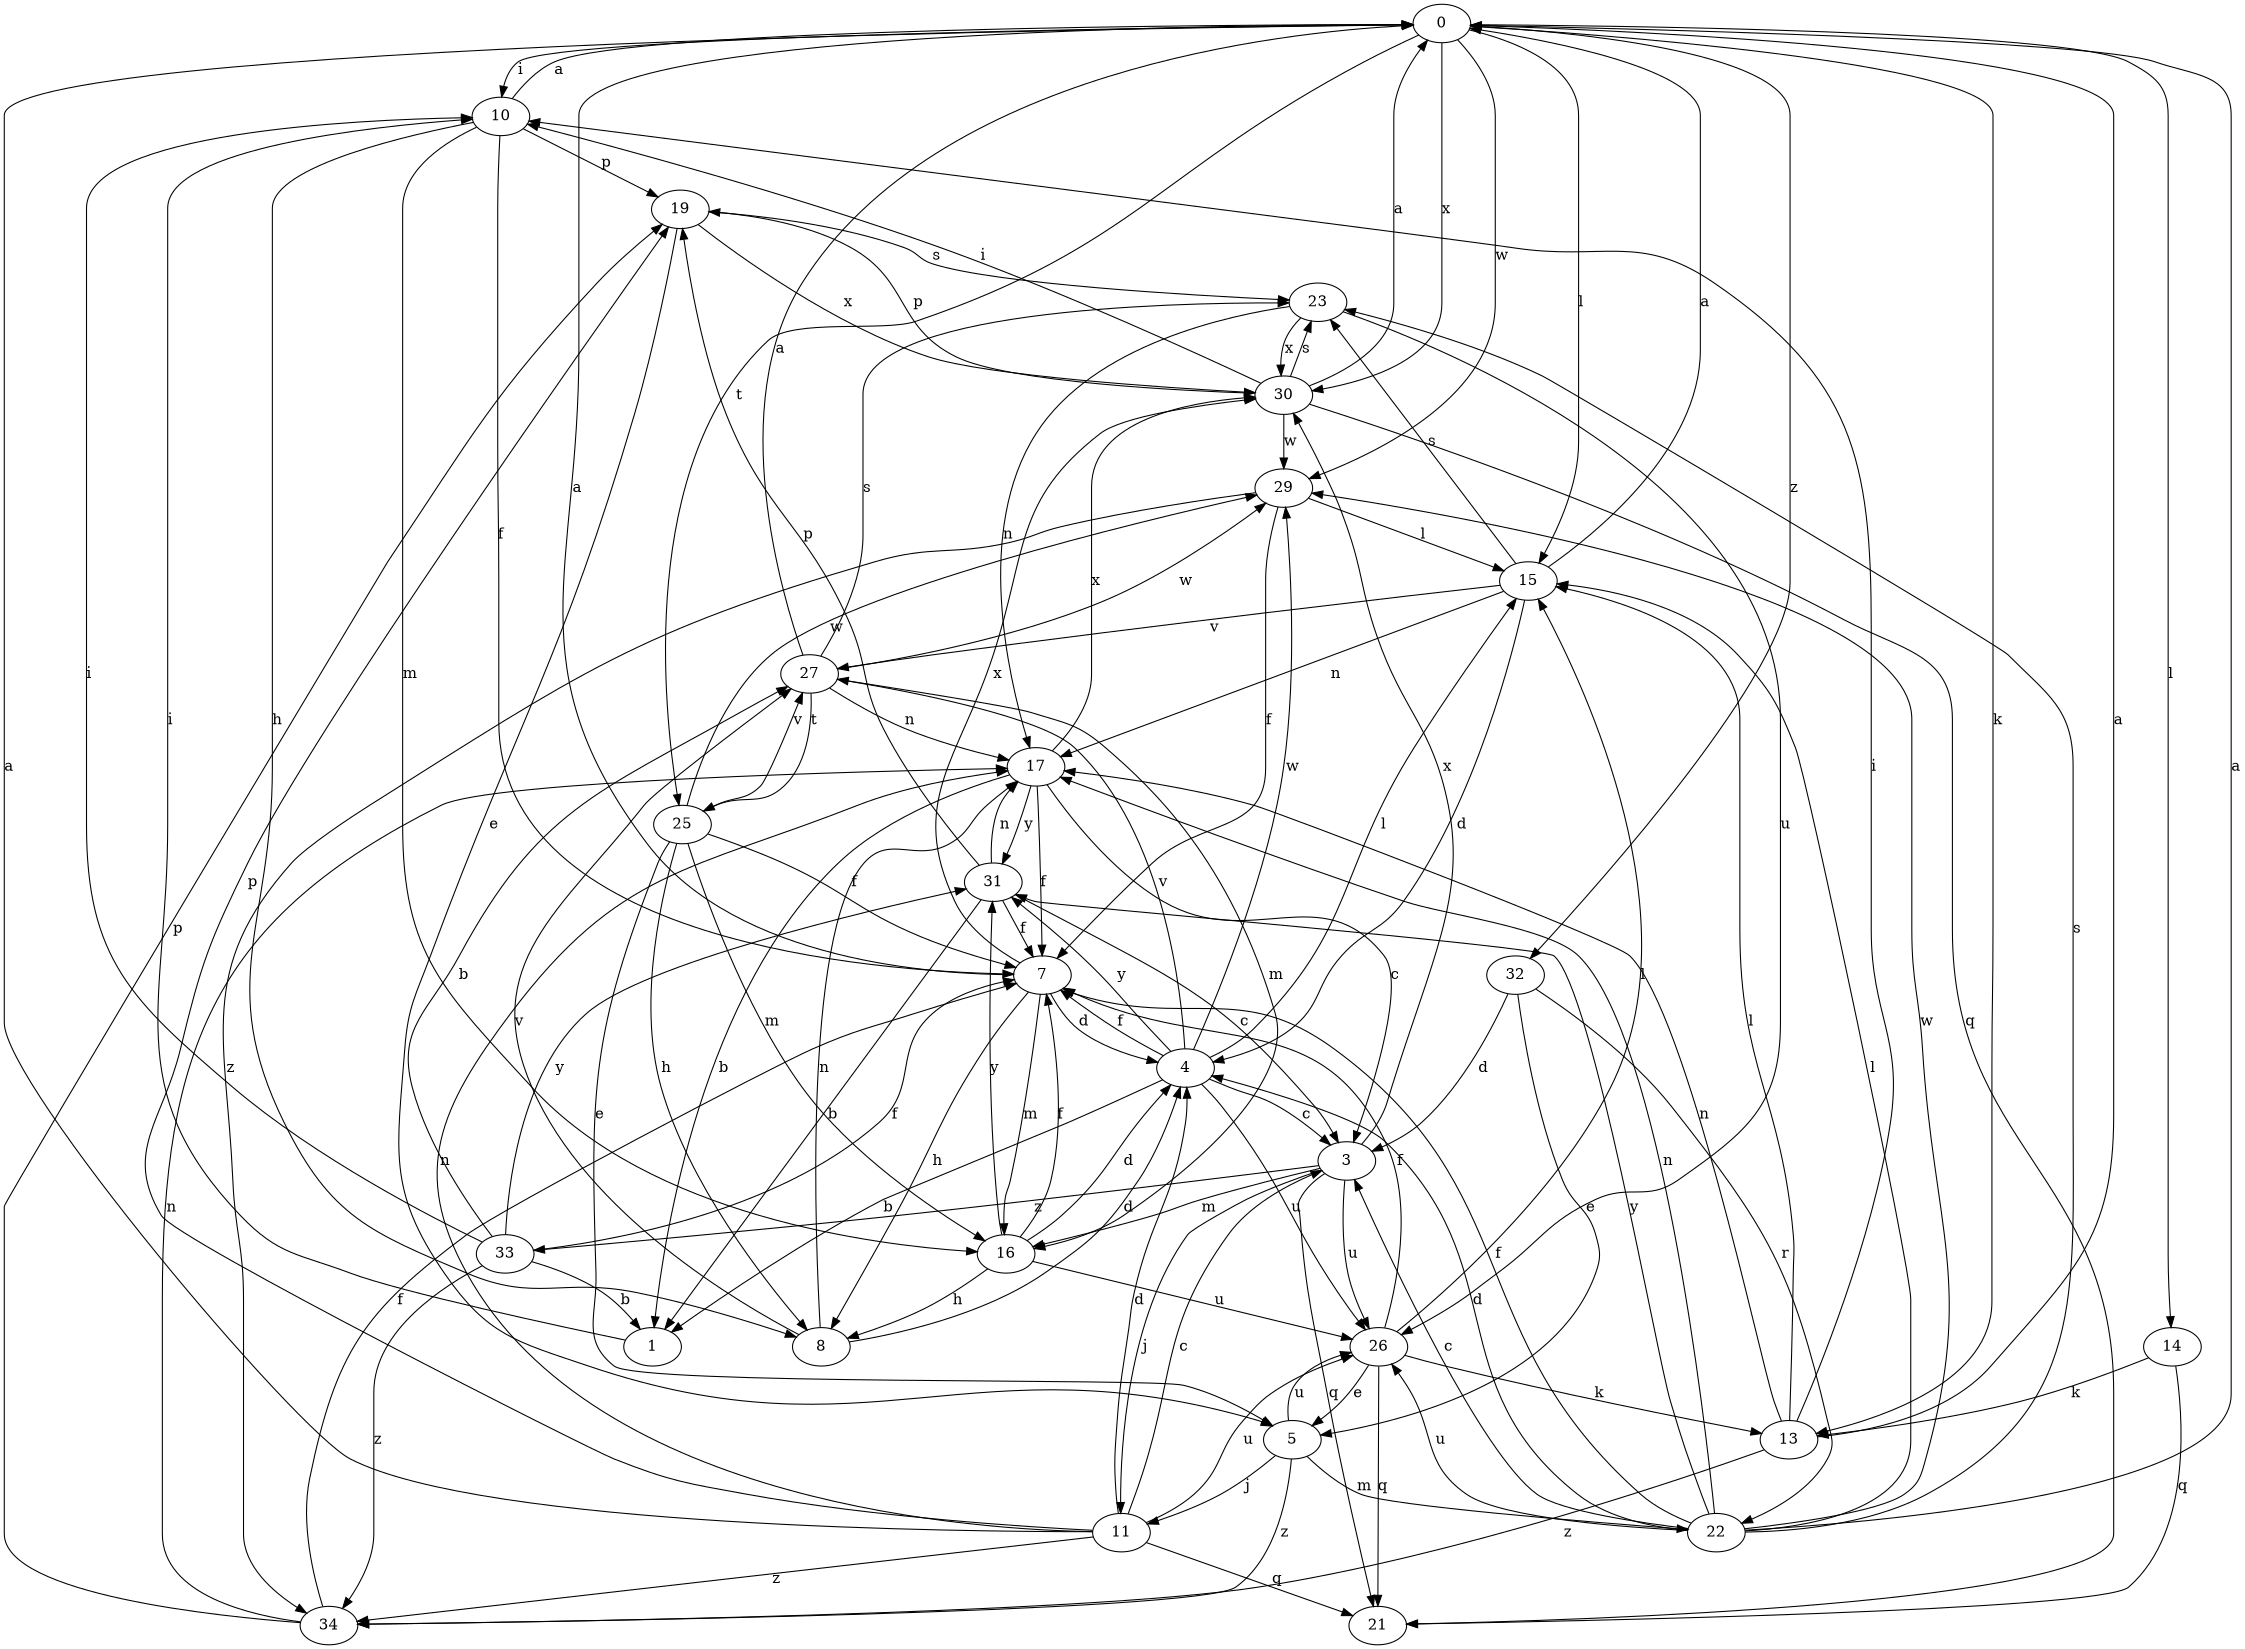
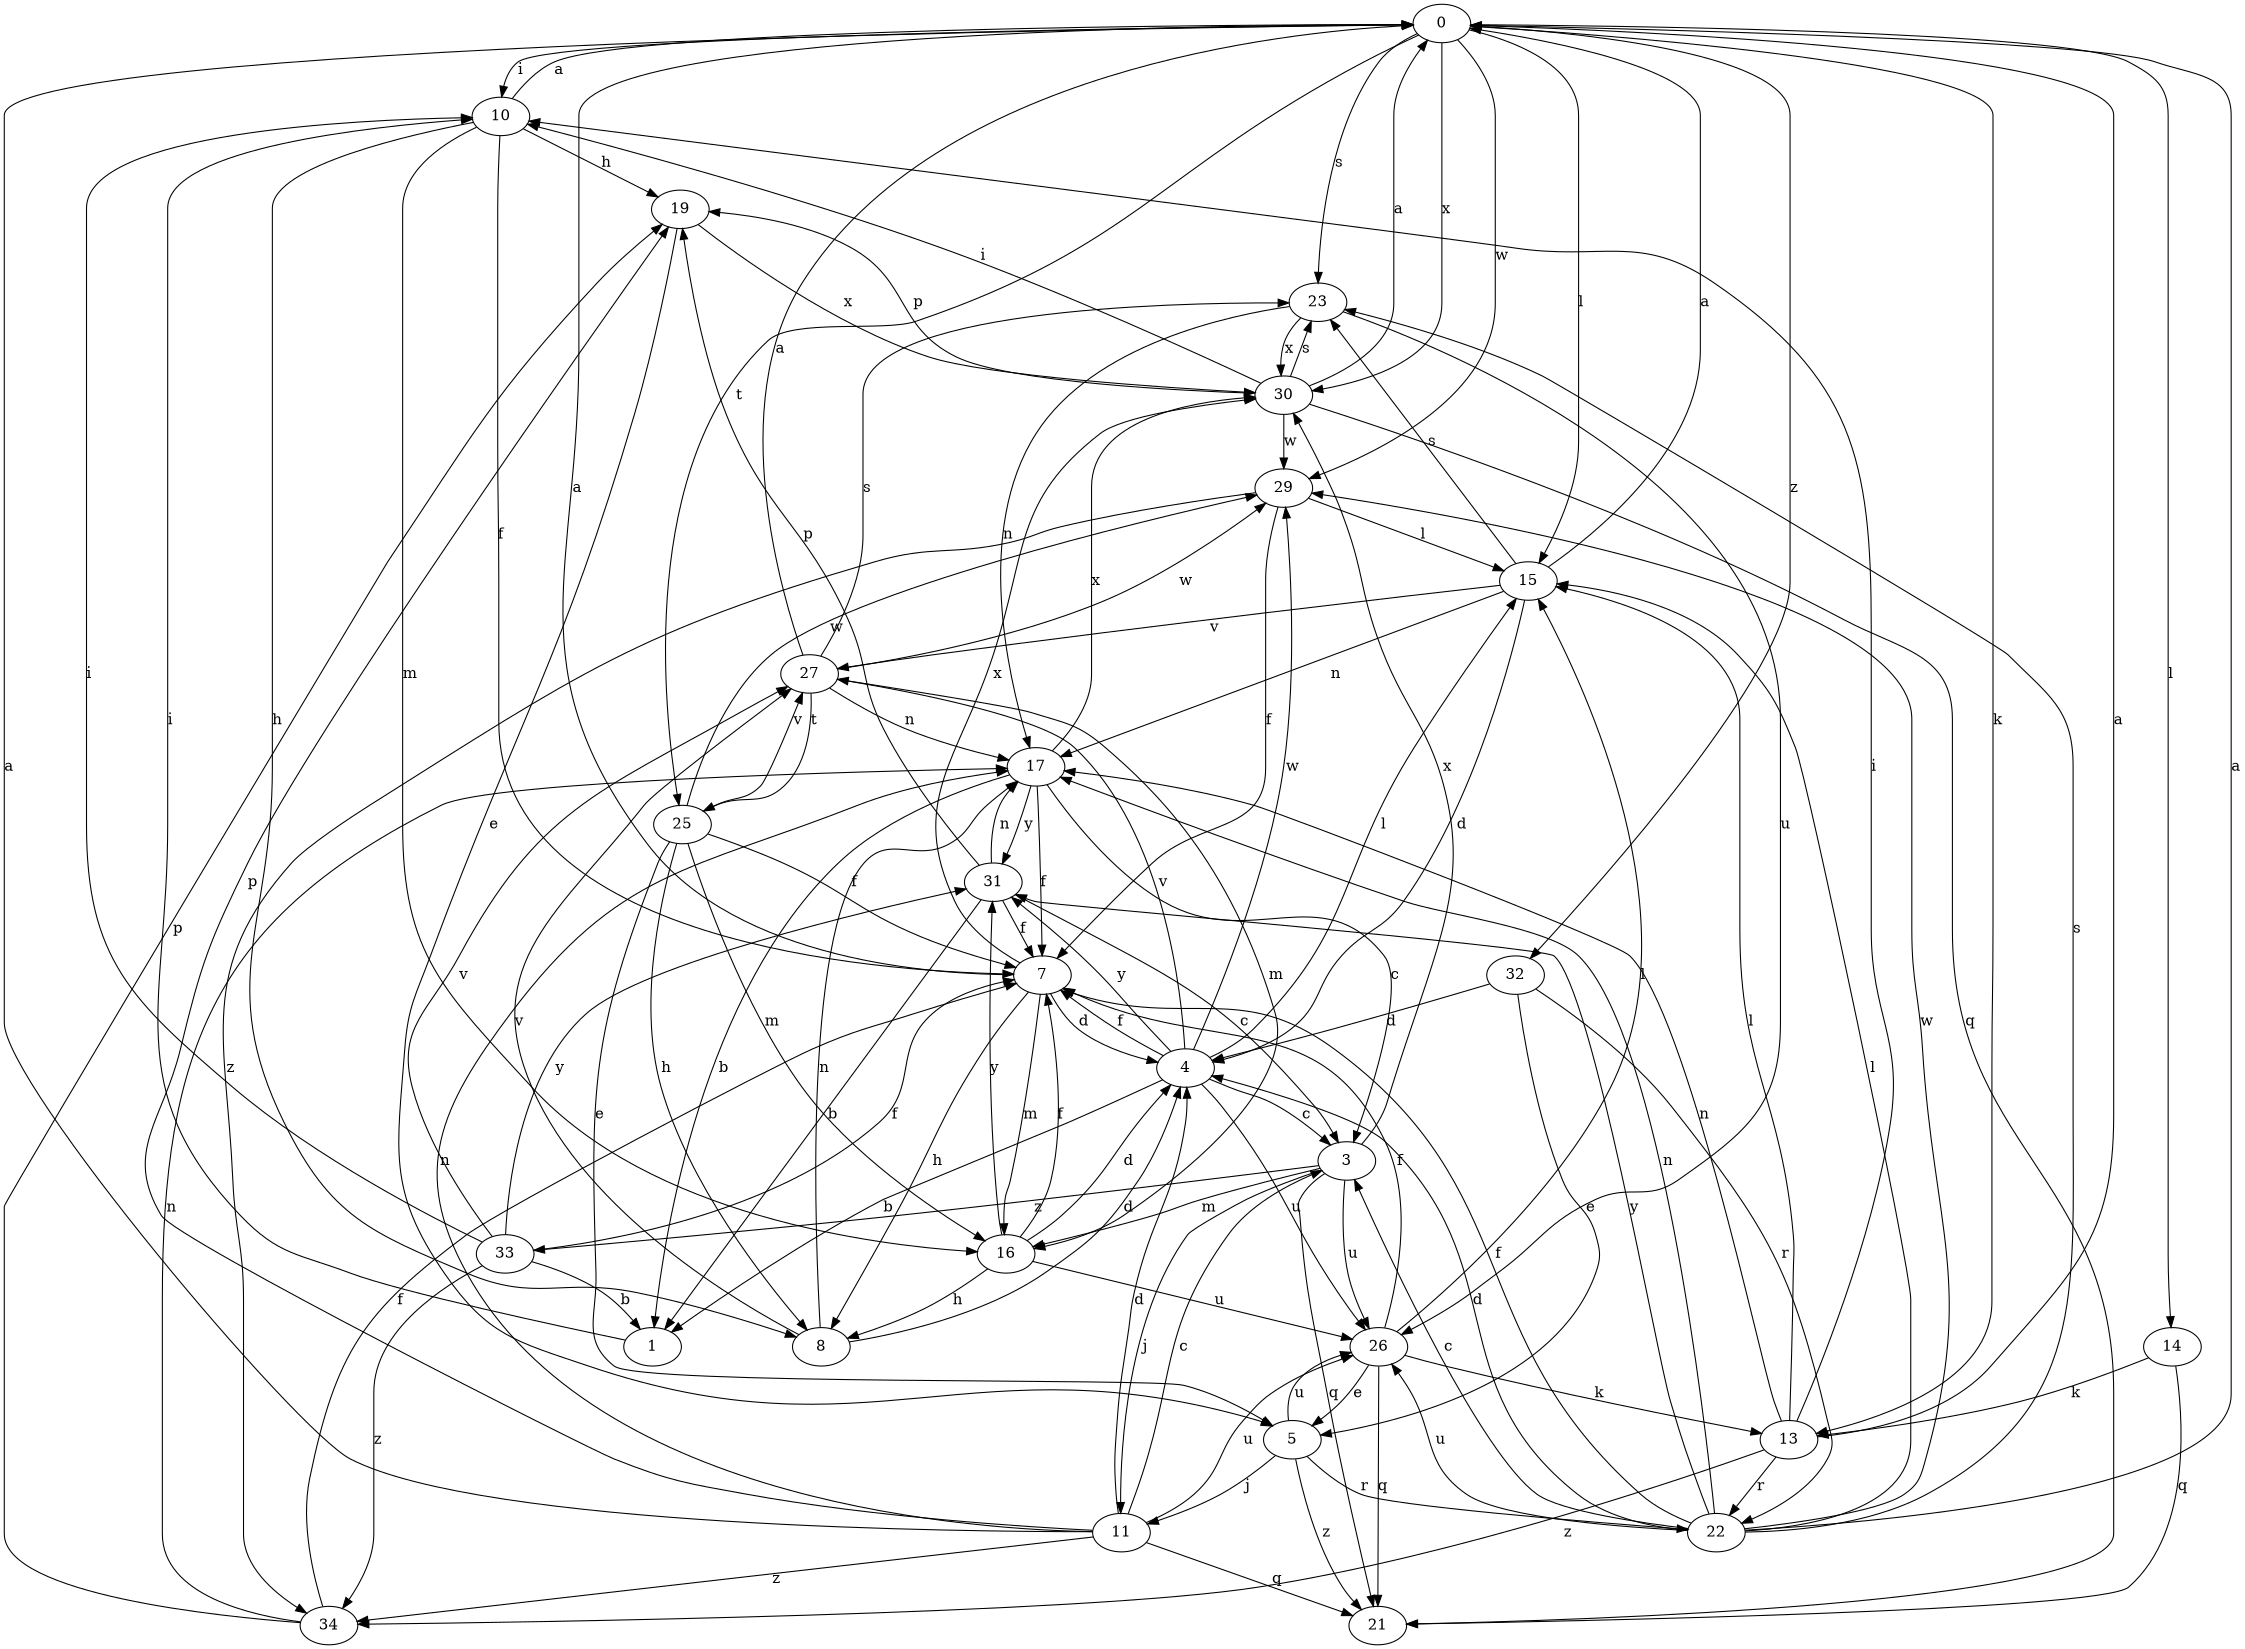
edge "10" -> "19": label "p" -> "h"
edge "19" -> "23": now "0" -> "23"
edge "33" -> "27": label "b" -> "v"
edge "32" -> "3": now "32" -> "4"
edge "13" -> "22": added, label "r"
edge "5" -> "22": label "m" -> "r"
edge "5" -> "34": now "5" -> "21"
